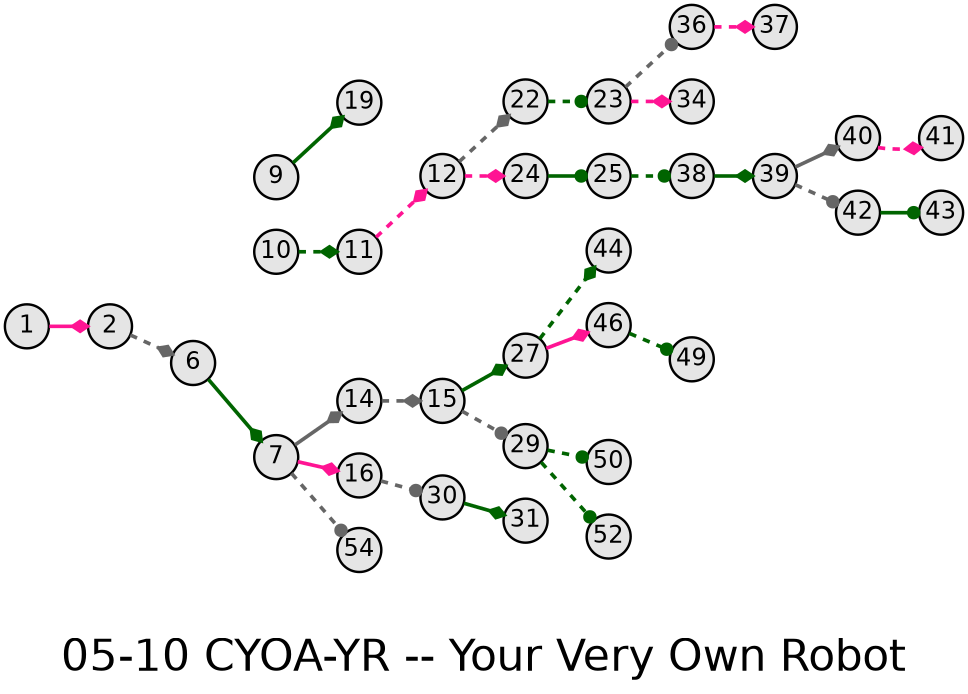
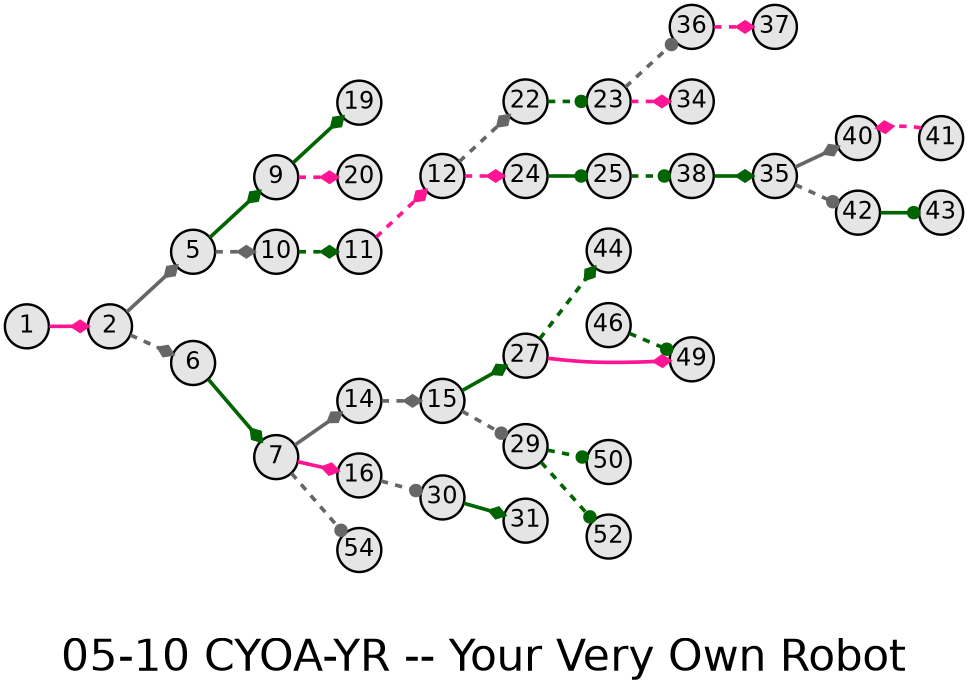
edge "40" -> "41": reversed
node "39": label "39" -> "35"
node "20": added
node "5": added
edge "27" -> "46": now "27" -> "49"
